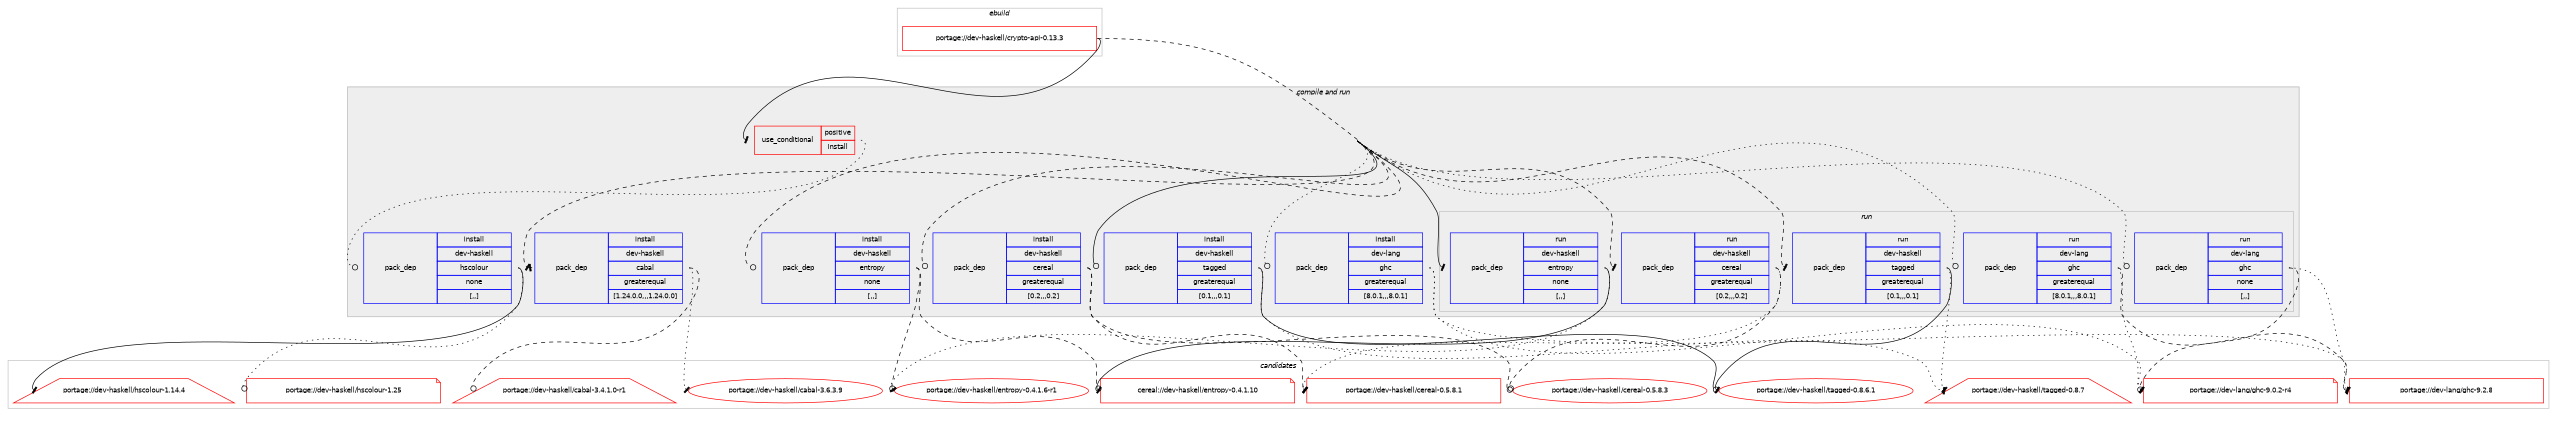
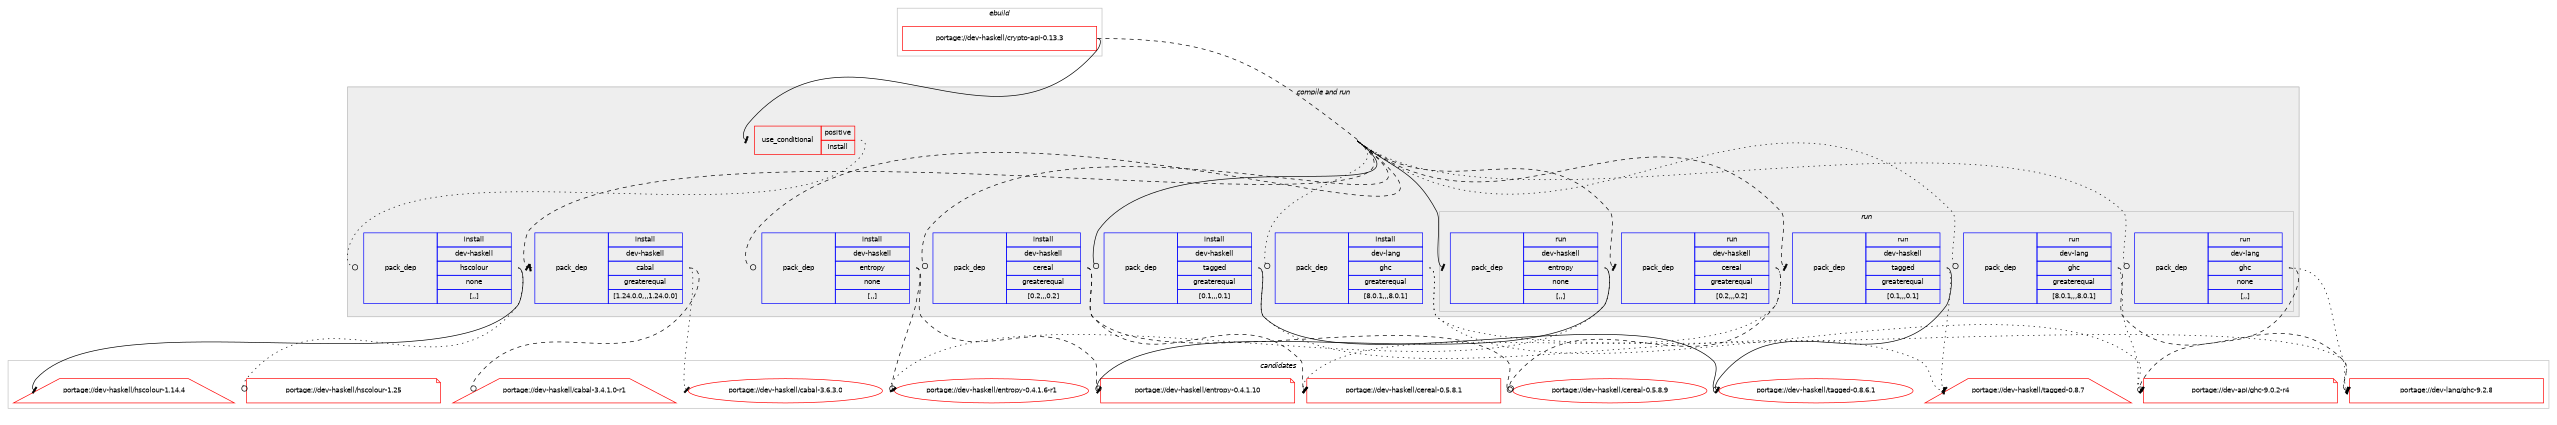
node "portage://dev-haskell/cabal-3.6.3.9": label "portage://dev-haskell/cabal-3.6.3.9" -> "portage://dev-haskell/cabal-3.6.3.0"
node "cereal://dev-haskell/entropy-0.4.1.10": label "cereal://dev-haskell/entropy-0.4.1.10" -> "portage://dev-haskell/entropy-0.4.1.10"
node "portage://dev-haskell/cereal-0.5.8.3": label "portage://dev-haskell/cereal-0.5.8.3" -> "portage://dev-haskell/cereal-0.5.8.9"
node "portage://dev-lang/ghc-9.0.2-r4": label "portage://dev-lang/ghc-9.0.2-r4" -> "portage://dev-api/ghc-9.0.2-r4"
